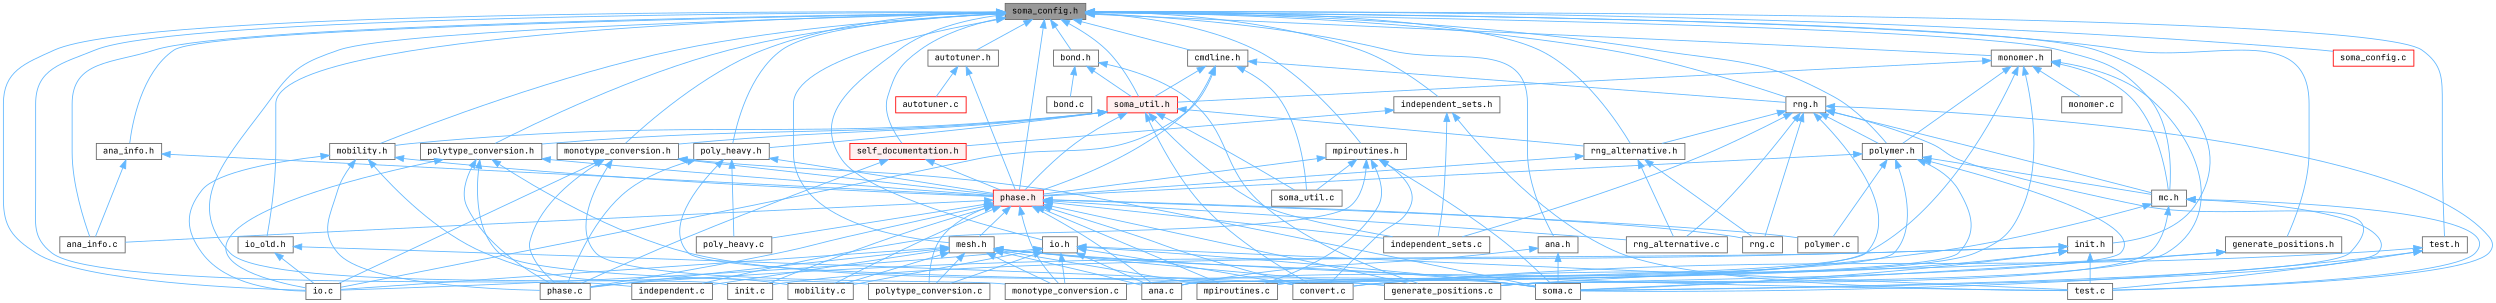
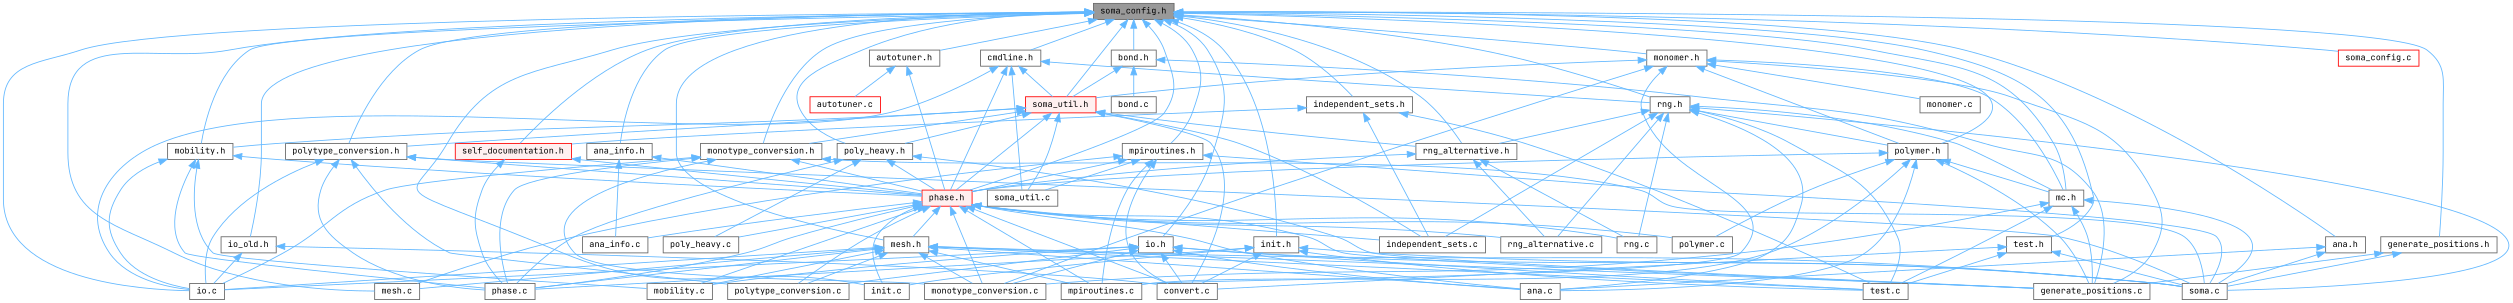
edge "ana_info.c" -> "soma_config.h": removed
node "independent.c": label "independent.c" -> "mesh.c"
